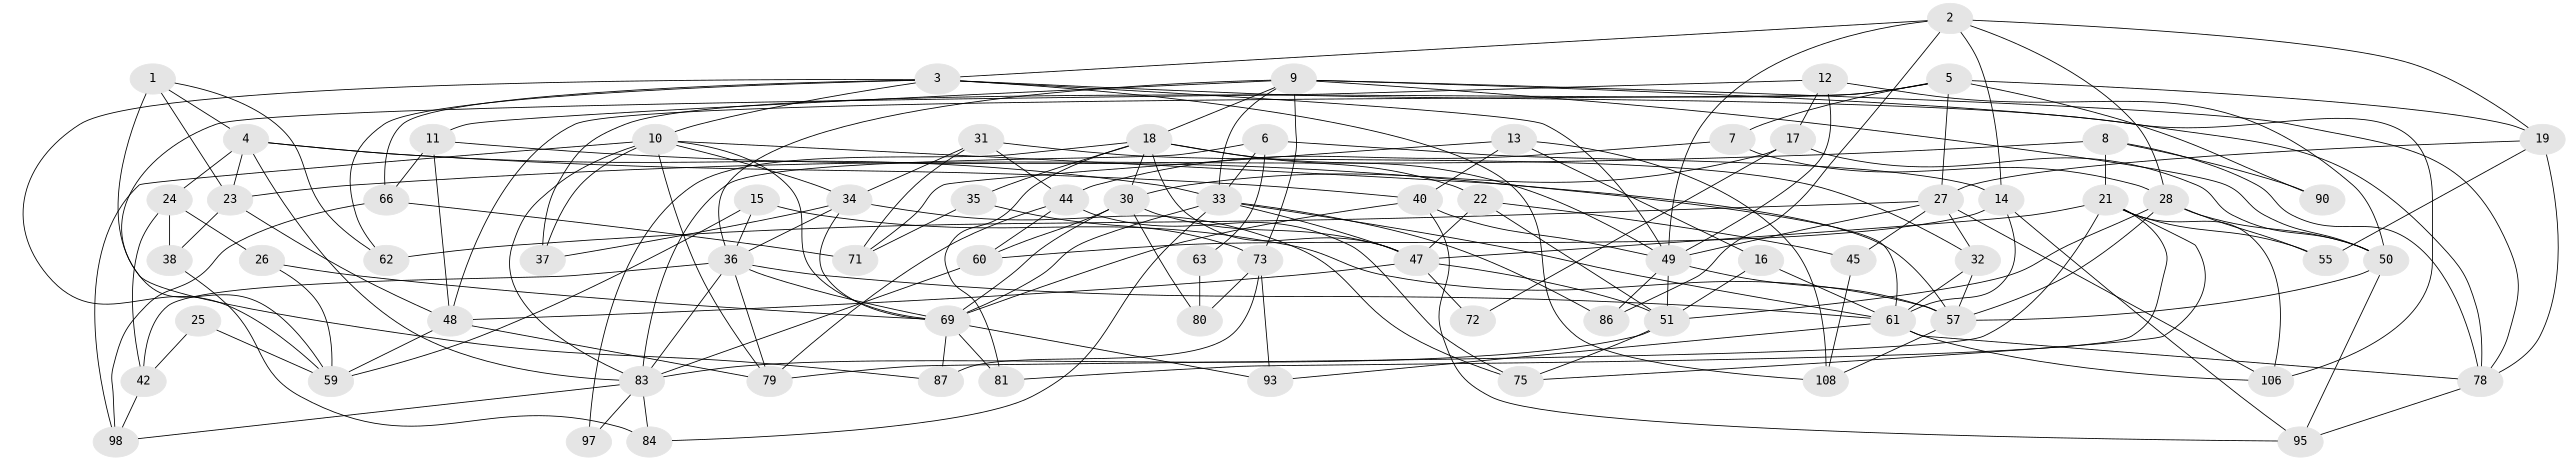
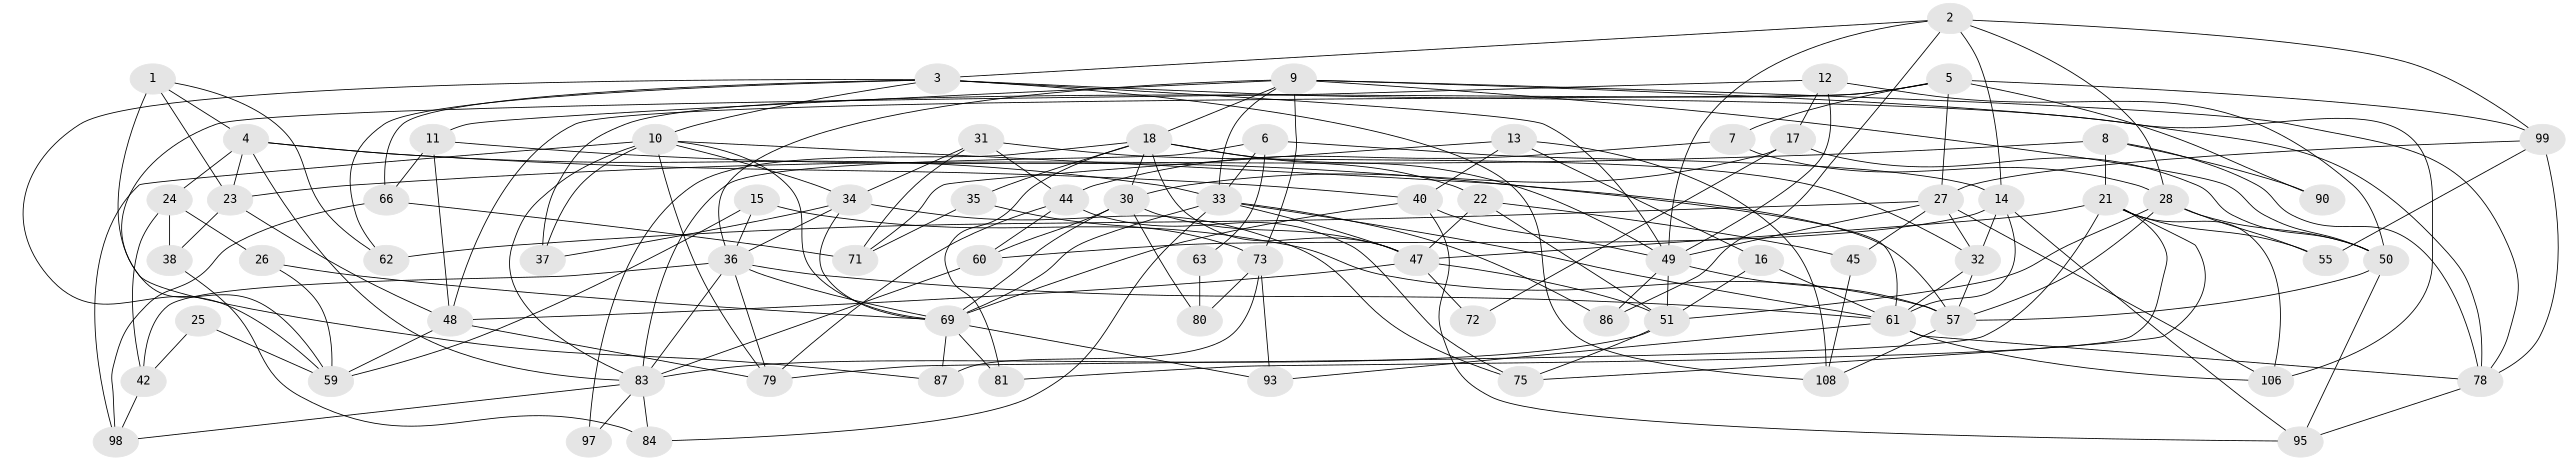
node "19": label "19" -> "99"
edge "14" -- "32": added
